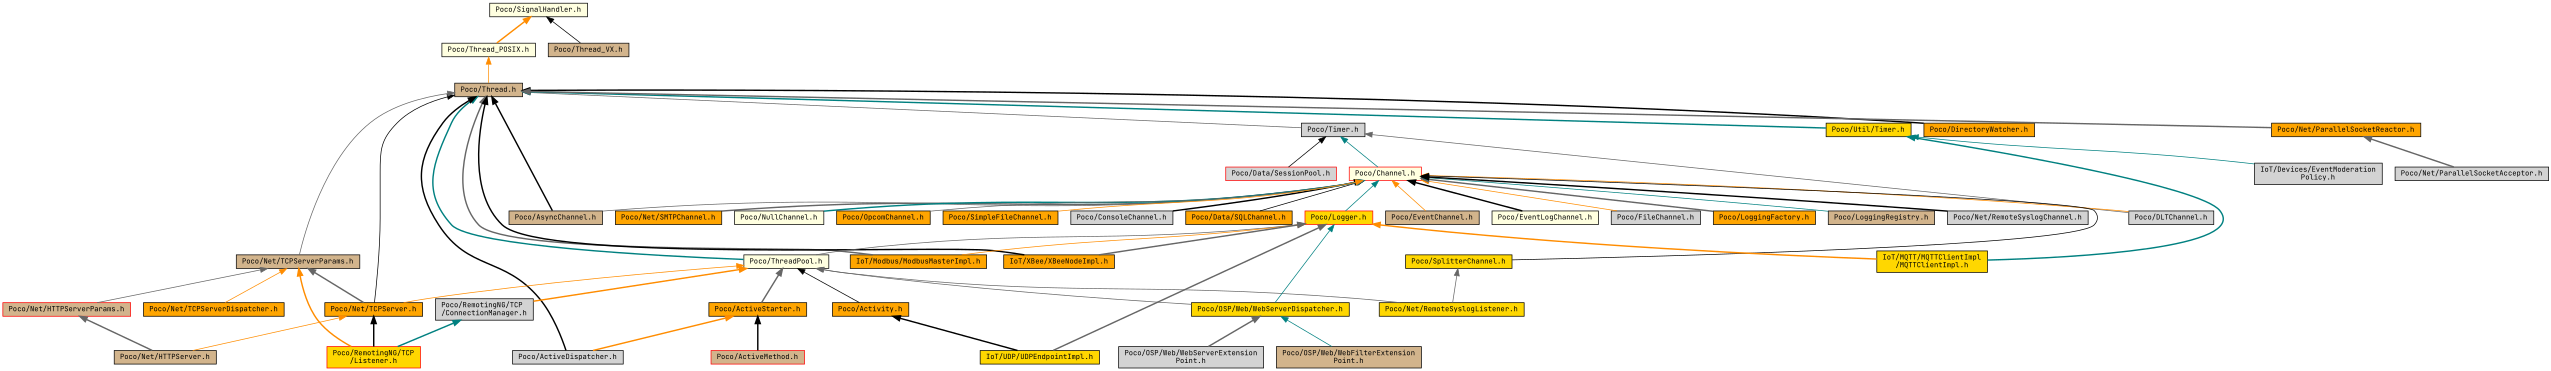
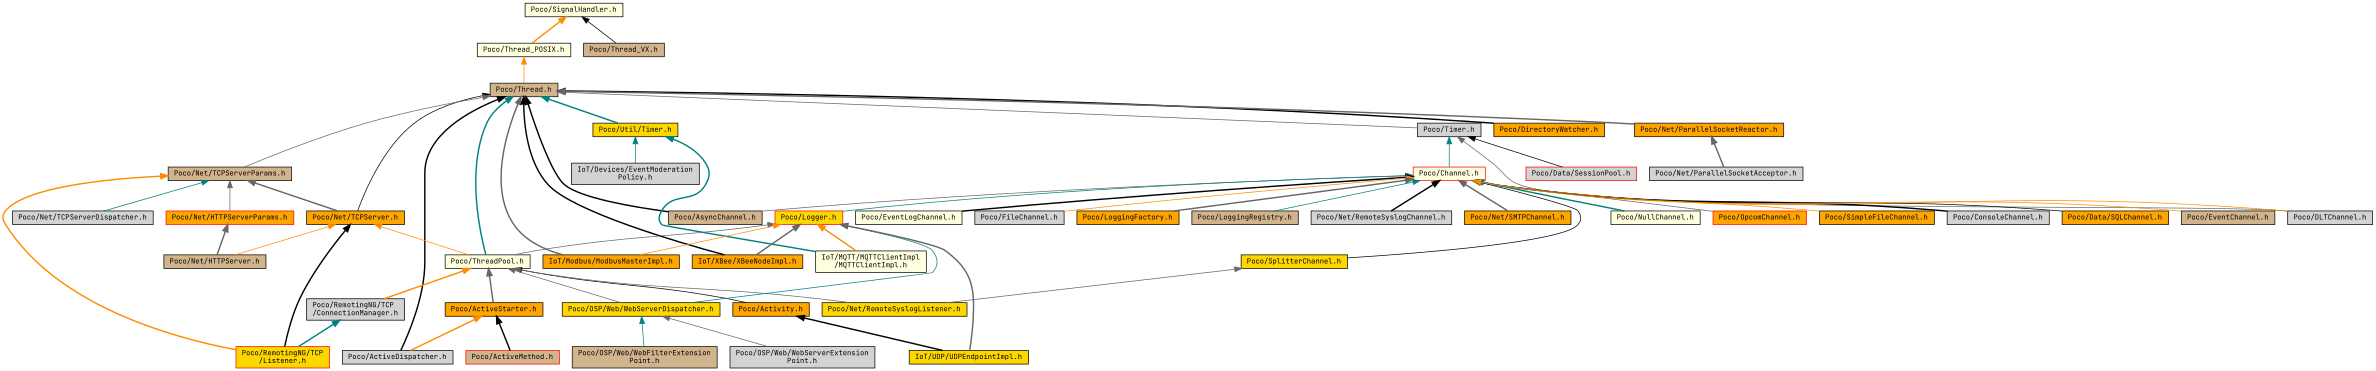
node "Poco/OpcomChannel.h": color black -> red
node "IoT/MQTT/MQTTClientImpl /MQTTClientImpl.h": fillcolor gold -> lightyellow
edge "Poco/Net/TCPServer.h" -> "Poco/ThreadPool.h": reversed
edge "Poco/Net/TCPServerDispatcher.h" -> "Poco/Net/TCPServerParams.h": color darkorange -> teal
node "Poco/Net/HTTPServerParams.h": fillcolor tan -> orange
node "Poco/Net/TCPServerDispatcher.h": fillcolor orange -> lightgrey
edge "Poco/OSP/Web/WebServerExtension Point.h" -> "Poco/OSP/Web/WebServerDispatcher.h": style bold -> solid
